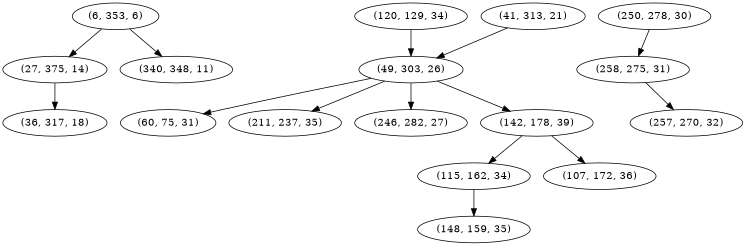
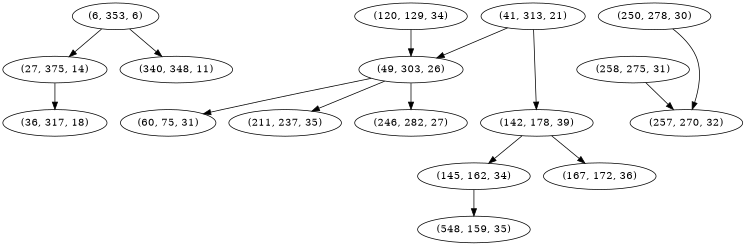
edge "(250, 278, 30)" -> "(258, 275, 31)": now "(250, 278, 30)" -> "(257, 270, 32)"
edge "(49, 303, 26)" -> "(142, 178, 39)": now "(41, 313, 21)" -> "(142, 178, 39)"
node "(115, 162, 34)": label "(115, 162, 34)" -> "(145, 162, 34)"
node "(107, 172, 36)": label "(107, 172, 36)" -> "(167, 172, 36)"
node "(148, 159, 35)": label "(148, 159, 35)" -> "(548, 159, 35)"
